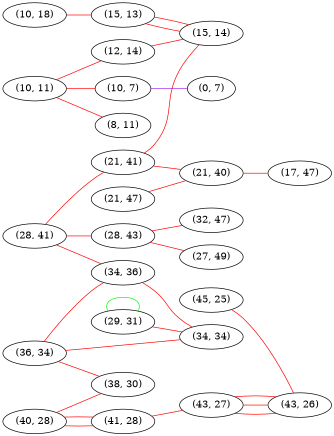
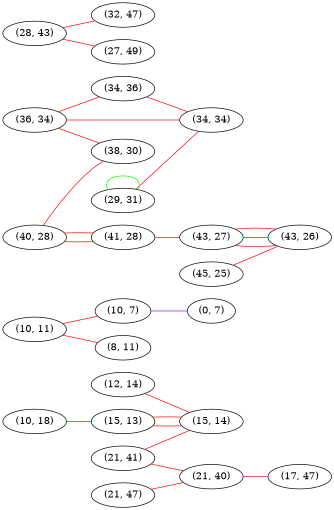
edge "(12, 14)" -- "(10, 11)": removed
node "(28, 41)": removed
